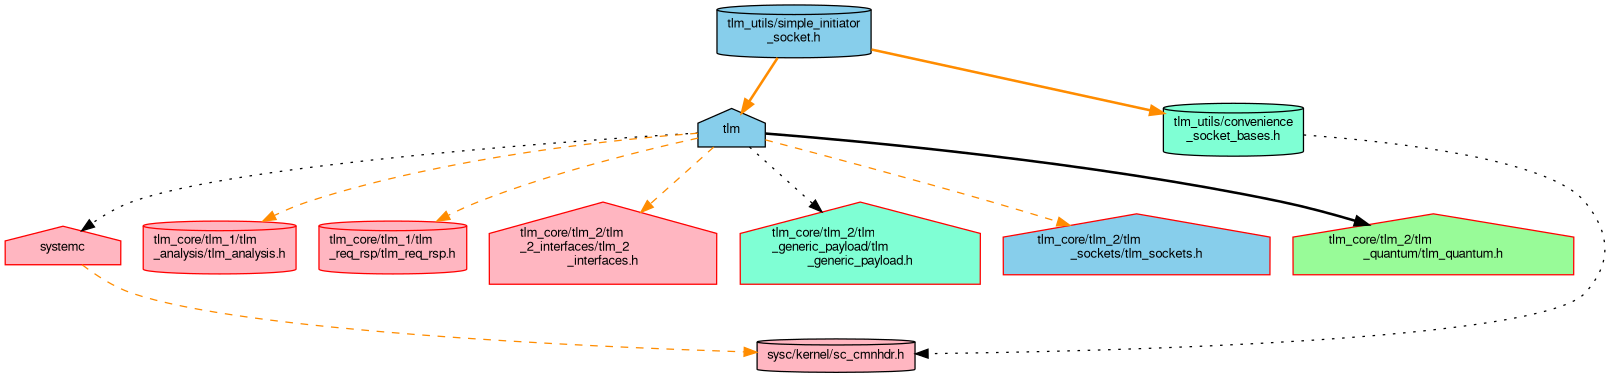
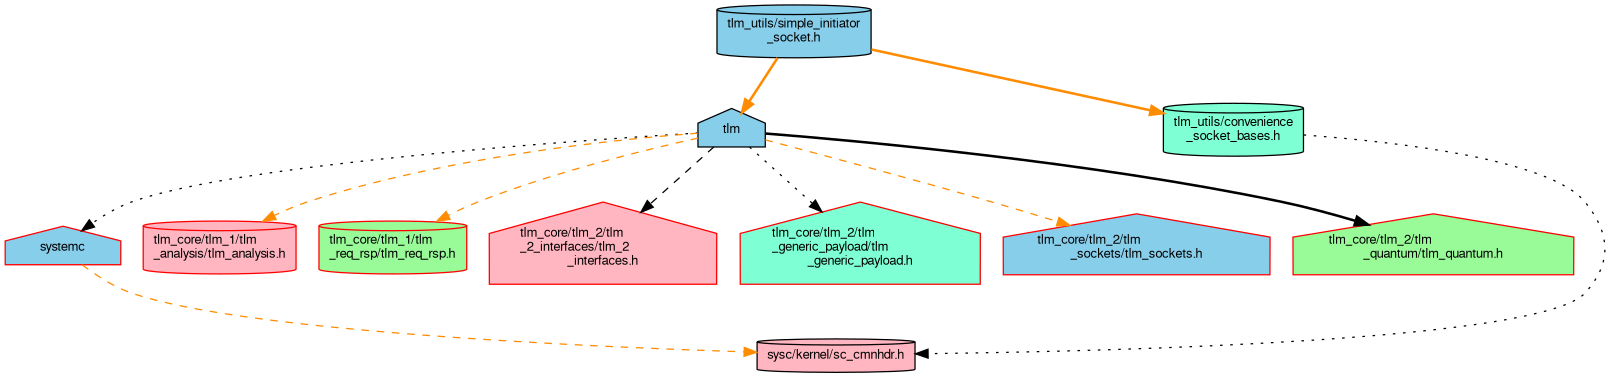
edge "tlm" -> "tlm_core/tlm_2/tlm _2_interfaces/tlm_2 _interfaces.h": color darkorange -> black
node "systemc": fillcolor lightpink -> skyblue
node "tlm_core/tlm_1/tlm _req_rsp/tlm_req_rsp.h": fillcolor lightpink -> palegreen
